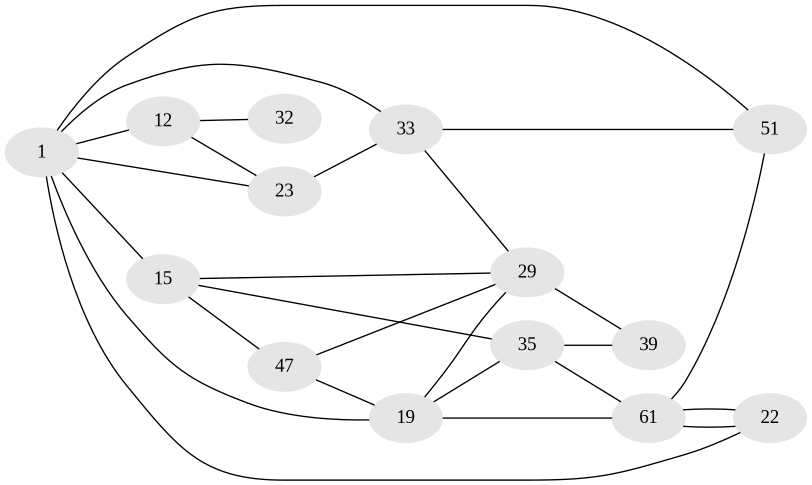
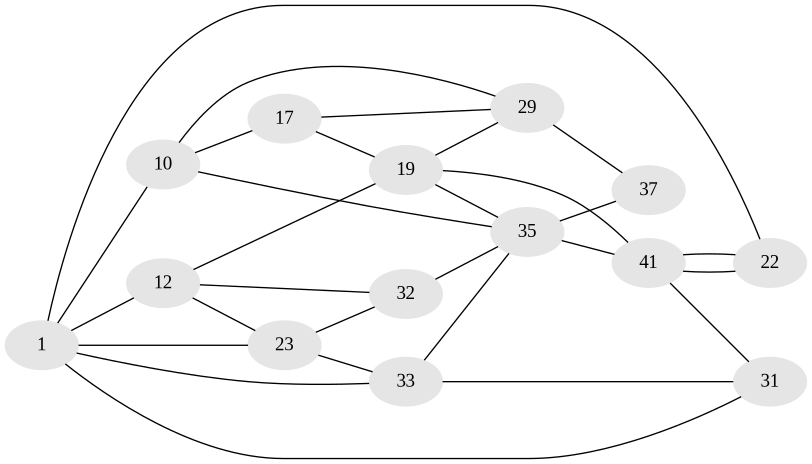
node "51": label "51" -> "31"
edge "33" -- "29": now "33" -- "35"
edge "35" -- "32": added
node "15": label "15" -> "10"
edge "32" -- "23": added
node "39": label "39" -> "37"
edge "1" -- "19": now "12" -- "19"
node "47": label "47" -> "17"
node "61": label "61" -> "41"
